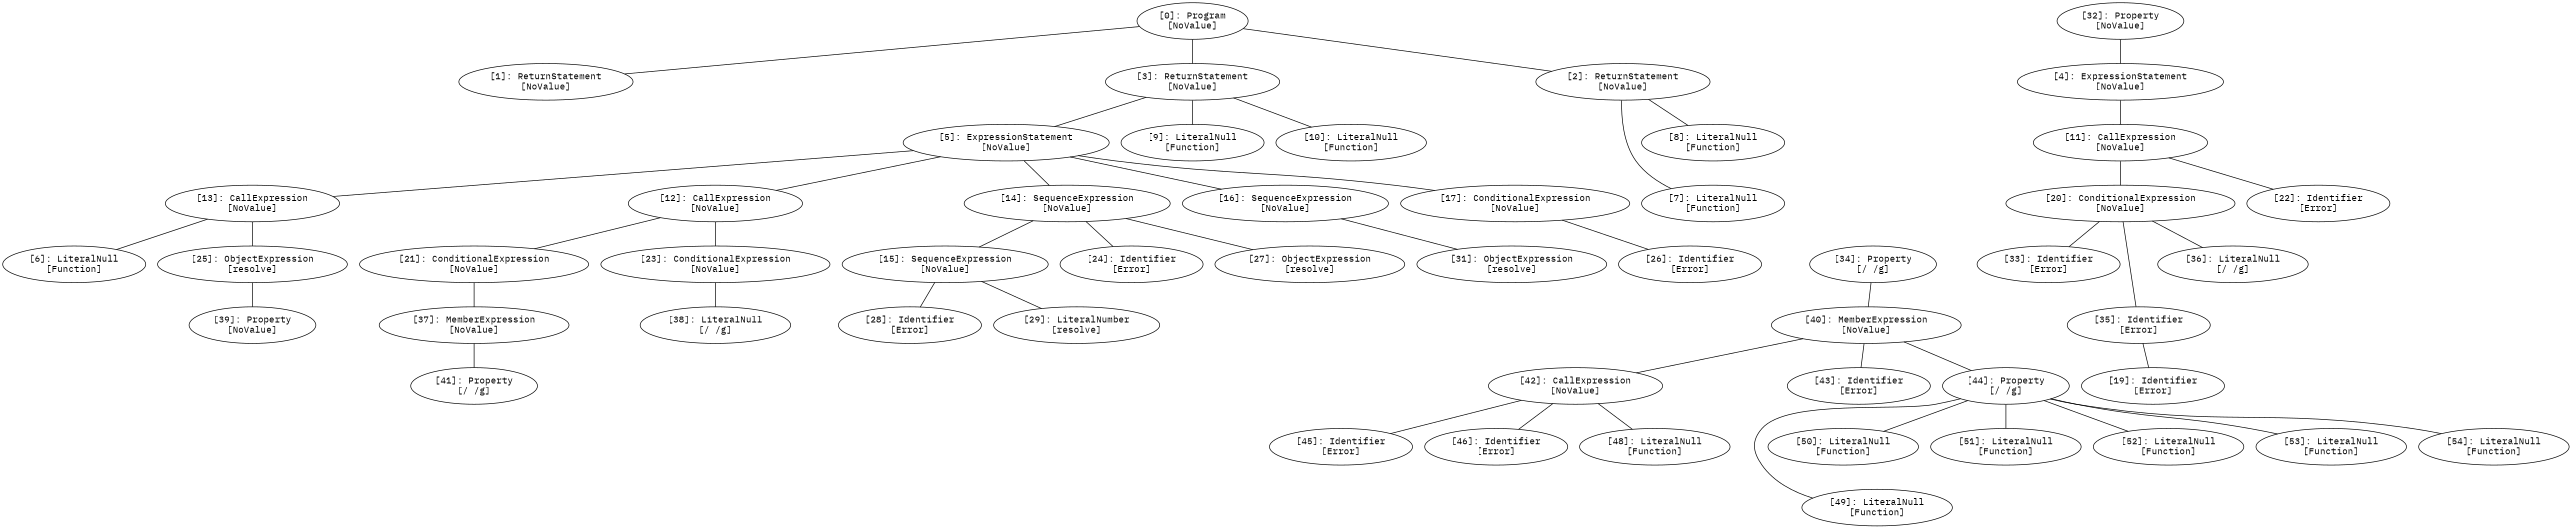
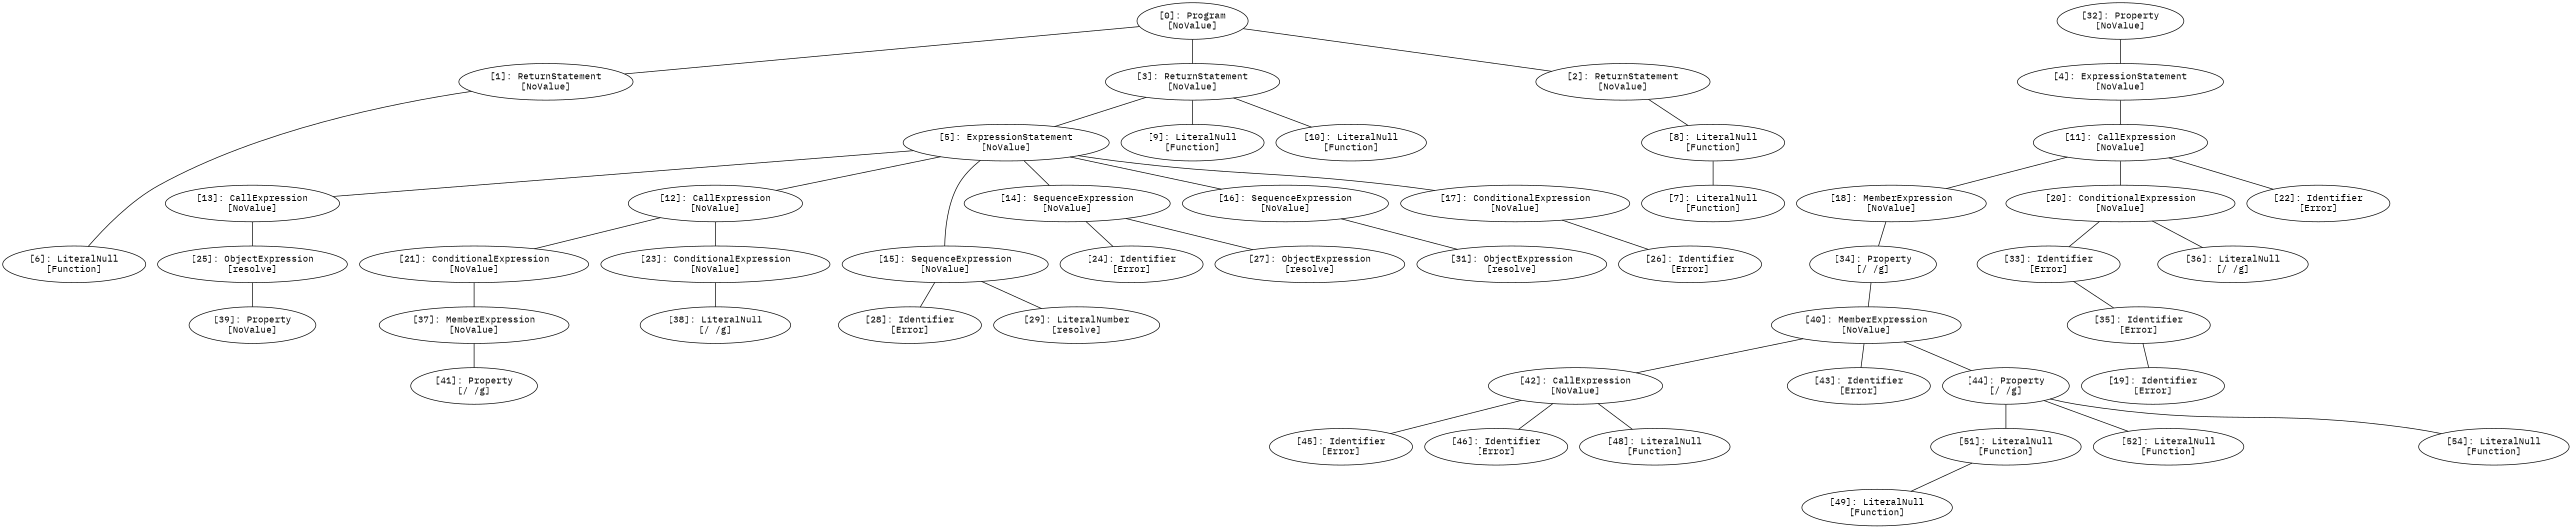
edge "[2]: ReturnStatement [NoValue]" -- "[7]: LiteralNull [Function]": now "[8]: LiteralNull [Function]" -- "[7]: LiteralNull [Function]"
node "[18]: MemberExpression [NoValue]": added
edge "[13]: CallExpression [NoValue]" -- "[6]: LiteralNull [Function]": now "[1]: ReturnStatement [NoValue]" -- "[6]: LiteralNull [Function]"
edge "[14]: SequenceExpression [NoValue]" -- "[15]: SequenceExpression [NoValue]": now "[5]: ExpressionStatement [NoValue]" -- "[15]: SequenceExpression [NoValue]"
edge "[20]: ConditionalExpression [NoValue]" -- "[35]: Identifier [Error]": now "[33]: Identifier [Error]" -- "[35]: Identifier [Error]"
edge "[44]: Property [/ /g]" -- "[49]: LiteralNull [Function]": now "[51]: LiteralNull [Function]" -- "[49]: LiteralNull [Function]"
node "[50]: LiteralNull [Function]": removed
node "[53]: LiteralNull [Function]": removed
